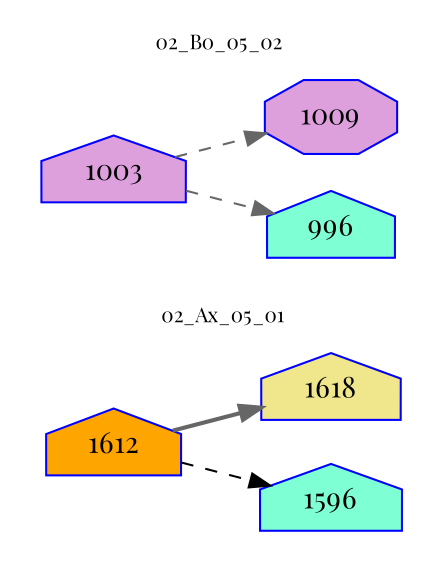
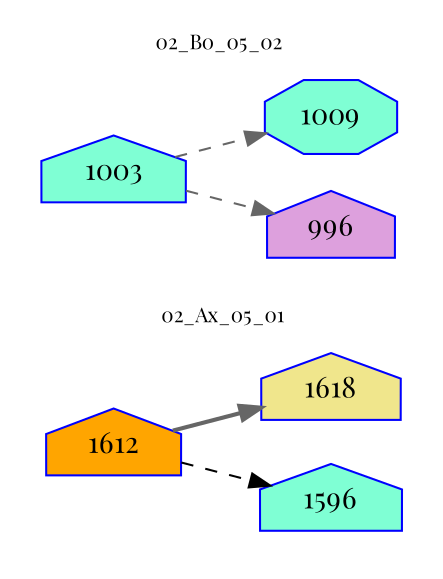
node "1009": fillcolor plum -> aquamarine
node "1003": fillcolor plum -> aquamarine
node "996": fillcolor aquamarine -> plum
